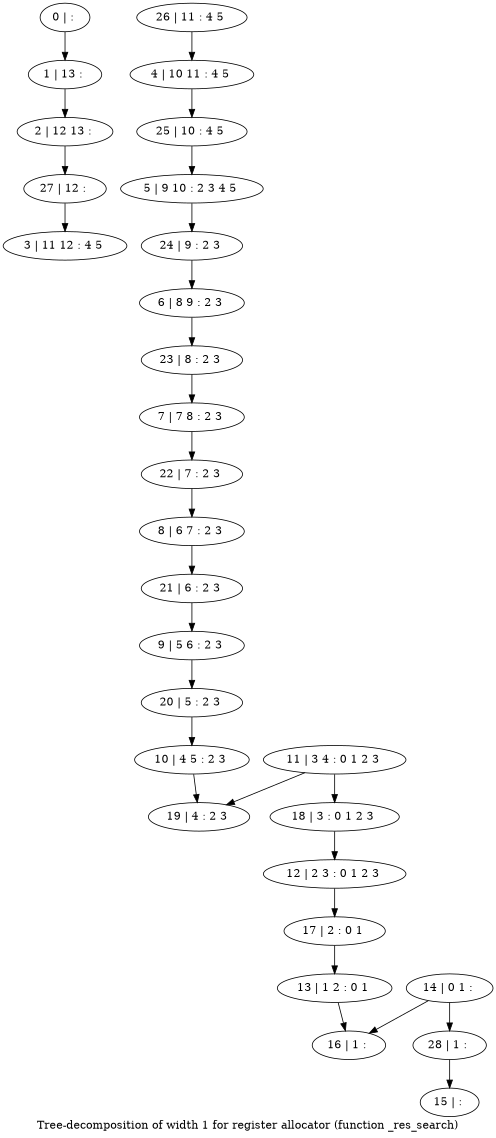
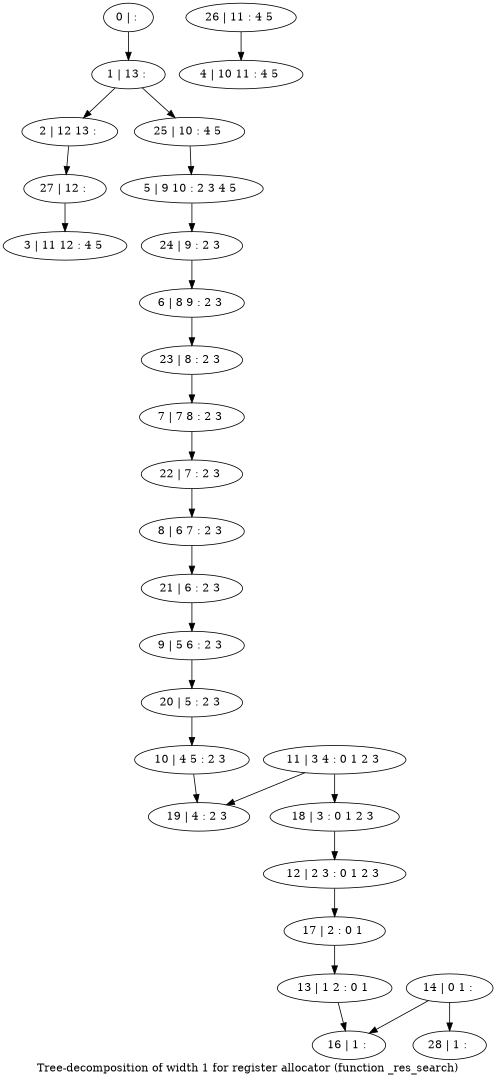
edge "4 | 10 11 : 4 5" -> "25 | 10 : 4 5": now "1 | 13 :" -> "25 | 10 : 4 5"
node "15 | :": removed
